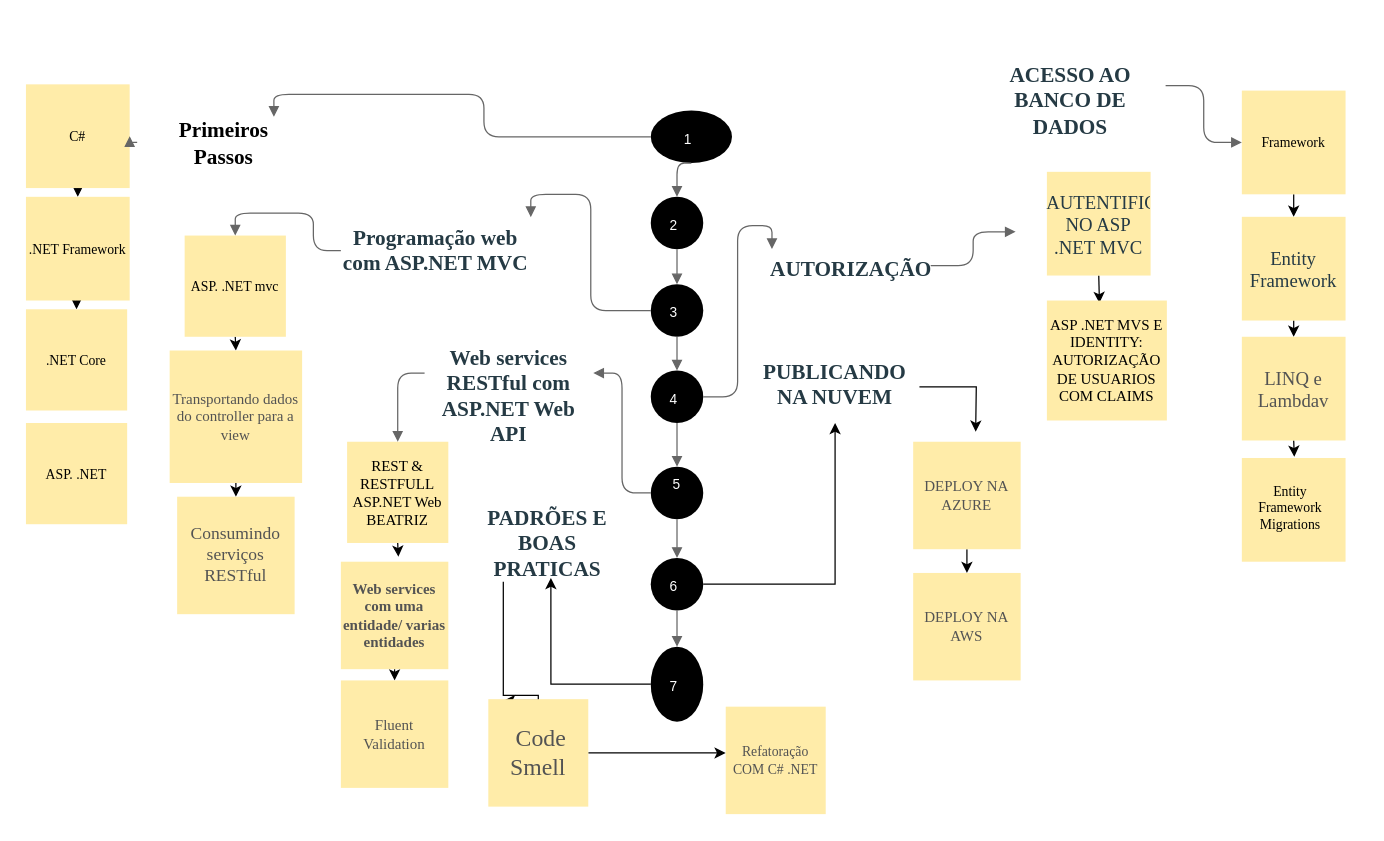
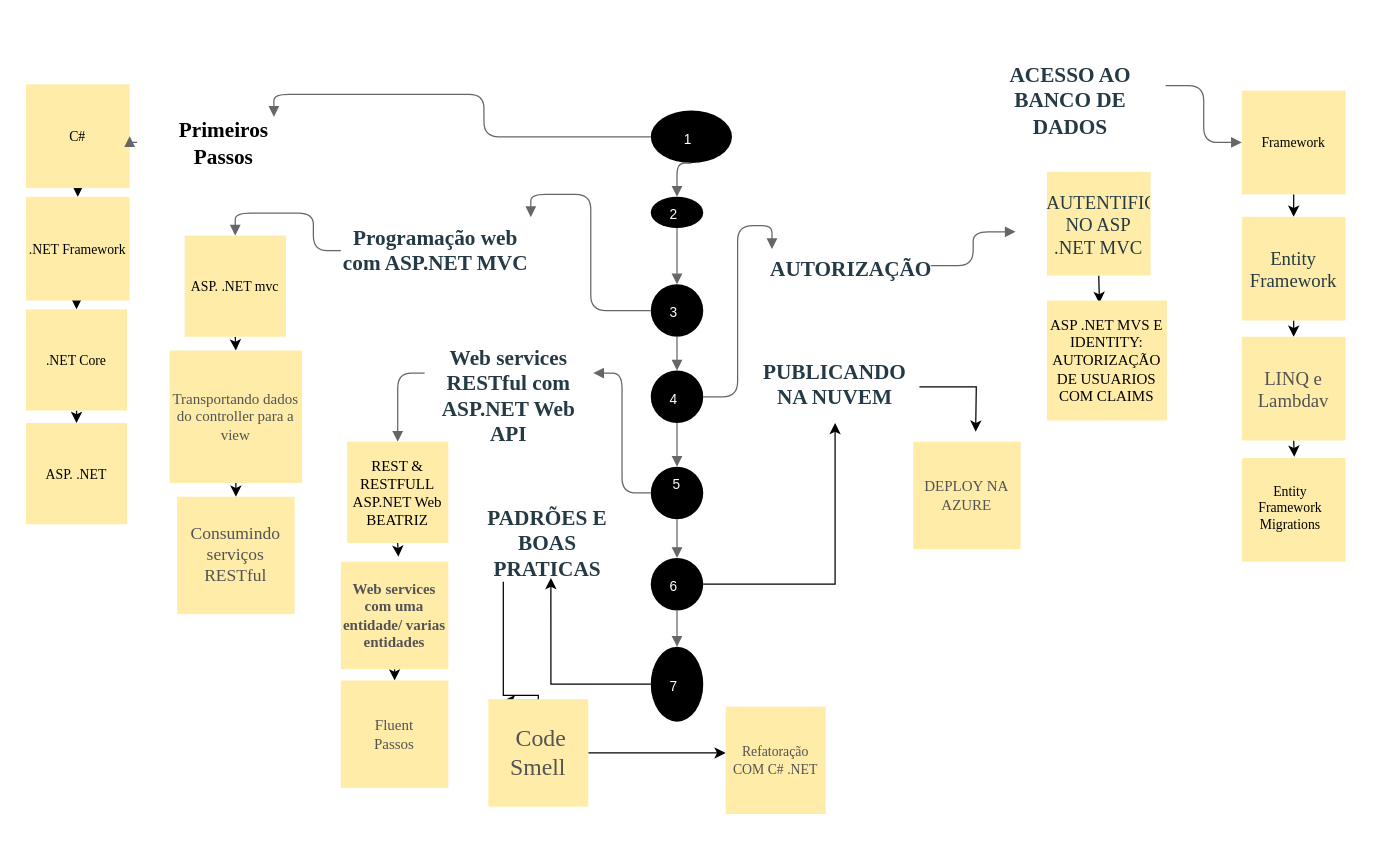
node "2": size 53x53 -> 53x31
edge ".NET Core" -> "ASP. .NET": added
edge "DEPLOY NA AZURE" -> "DEPLOY NA AWS": removed
node "DEPLOY NA AWS": removed
node "FluentValidation": label "FluentValidation" -> "FluentPassos"
